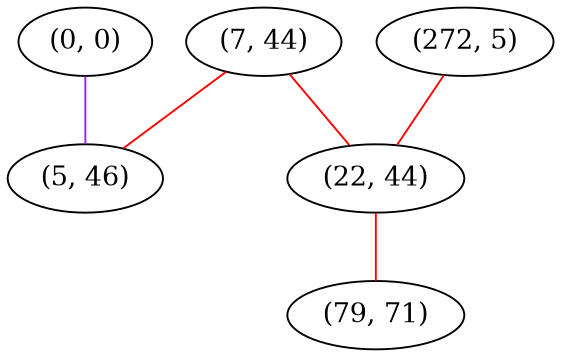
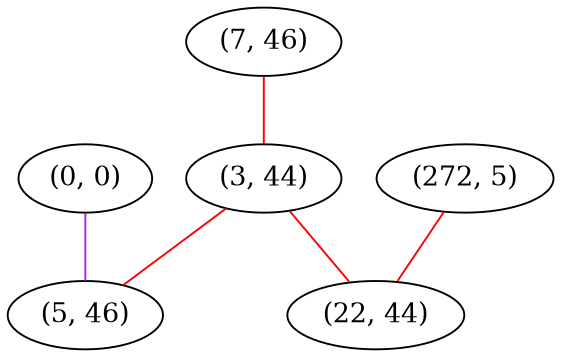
node "(7, 46)": added
node "(7, 44)": label "(7, 44)" -> "(3, 44)"
node "(79, 71)": removed
